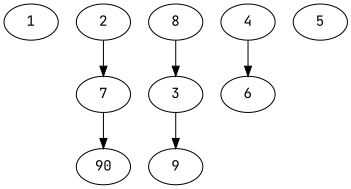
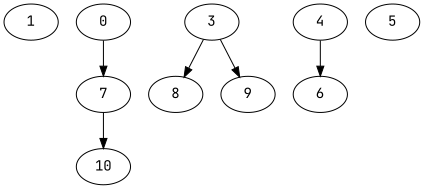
node "2": label "2" -> "0"
edge "8" -> "3": reversed
node "90": label "90" -> "10"
